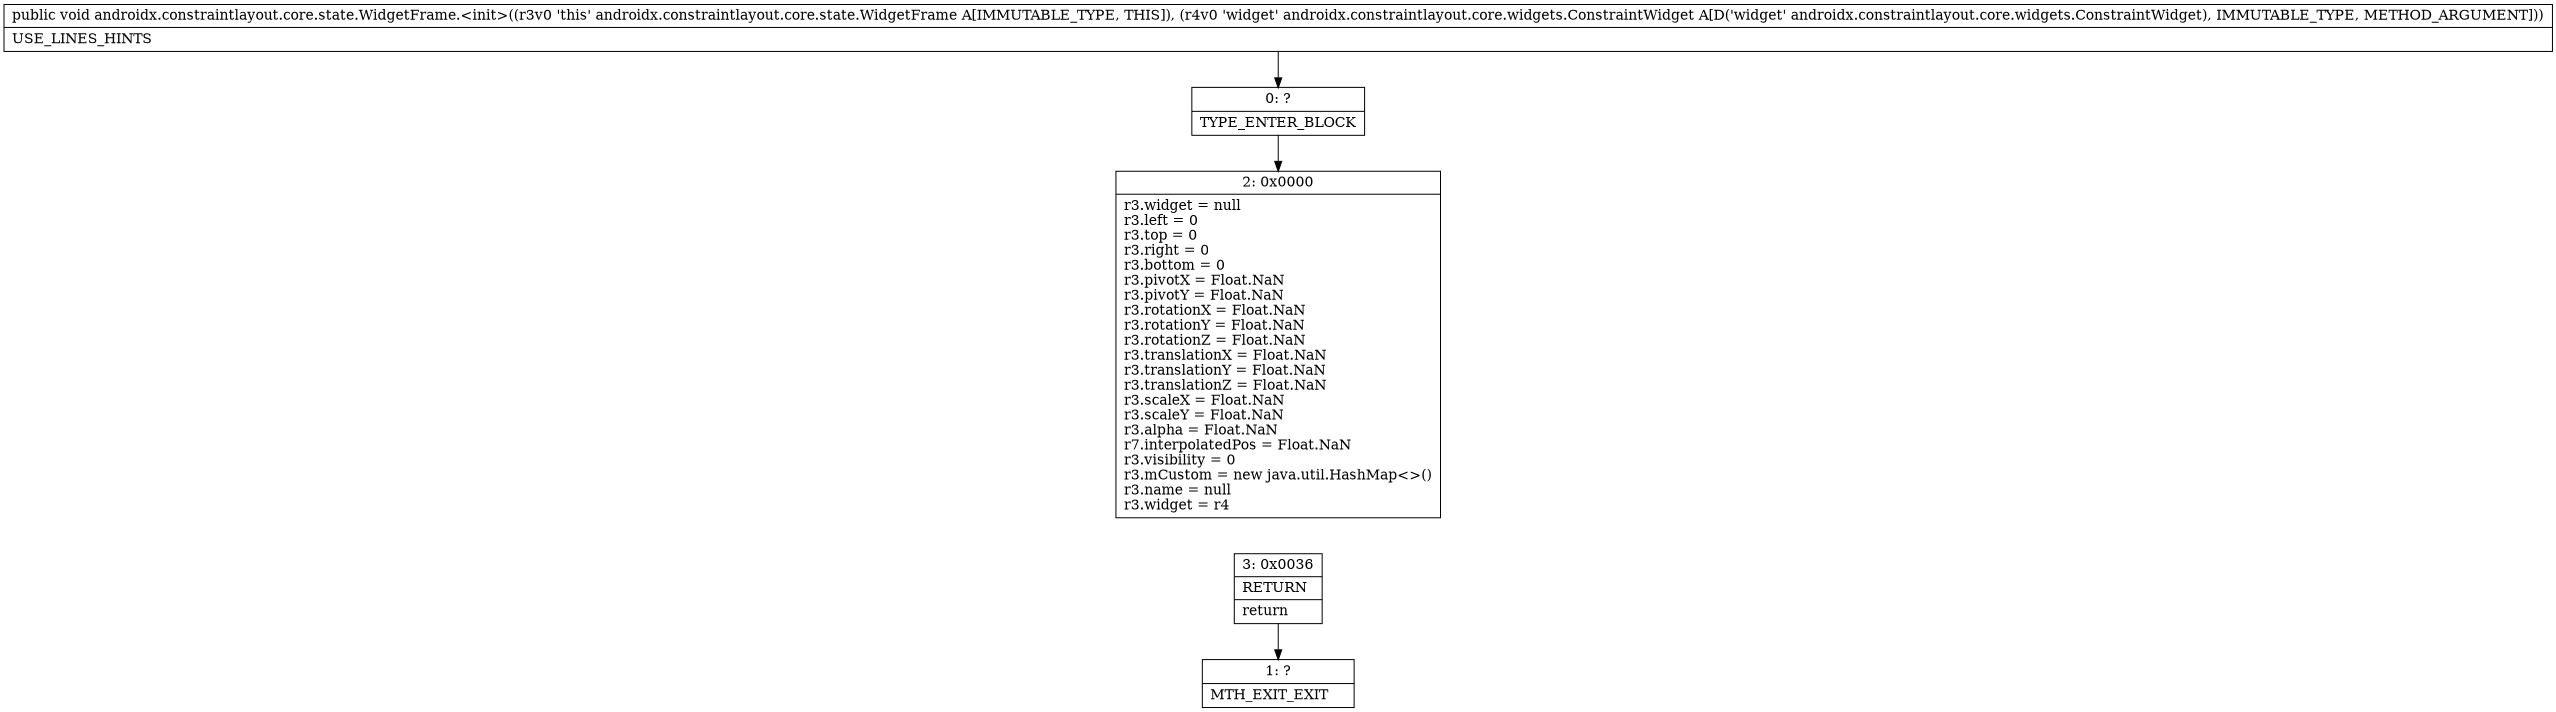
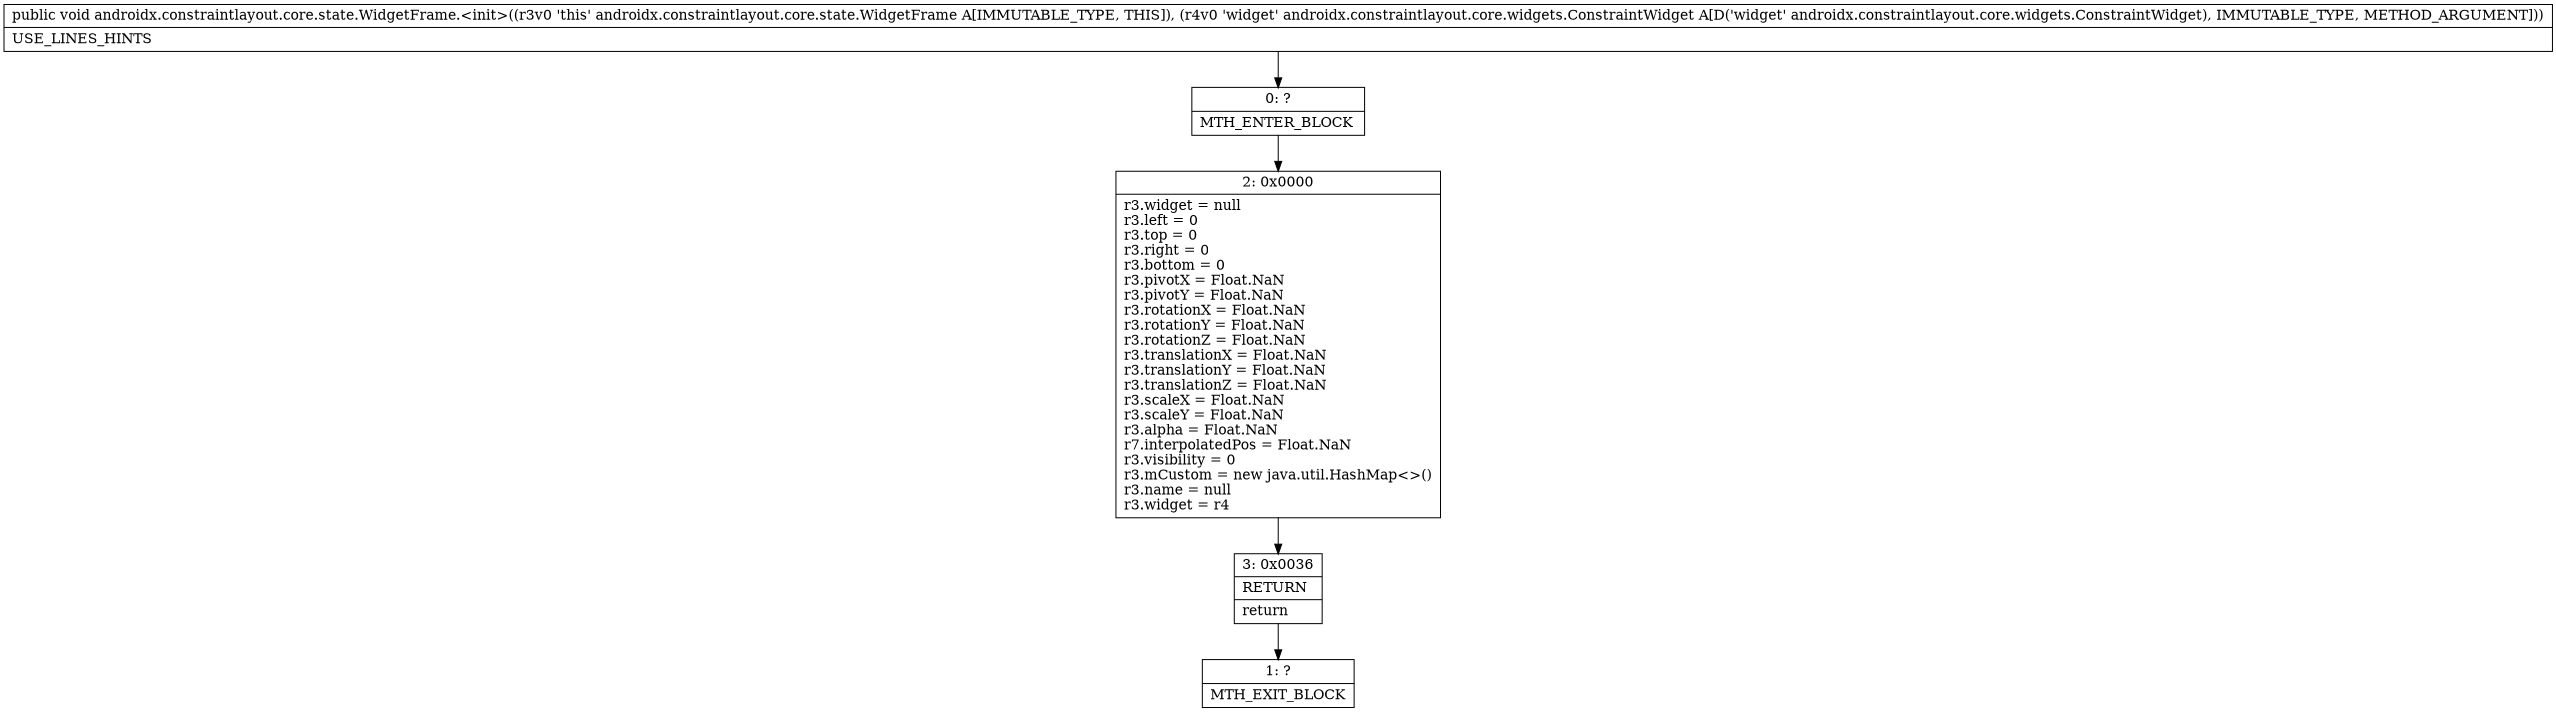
node "0: ?": text "TYPE_ENTER_BLOCK" -> "MTH_ENTER_BLOCK"
edge "2: 0x0000" -> "3: 0x0036": added
node "1: ?": text "MTH_EXIT_EXIT" -> "MTH_EXIT_BLOCK"
